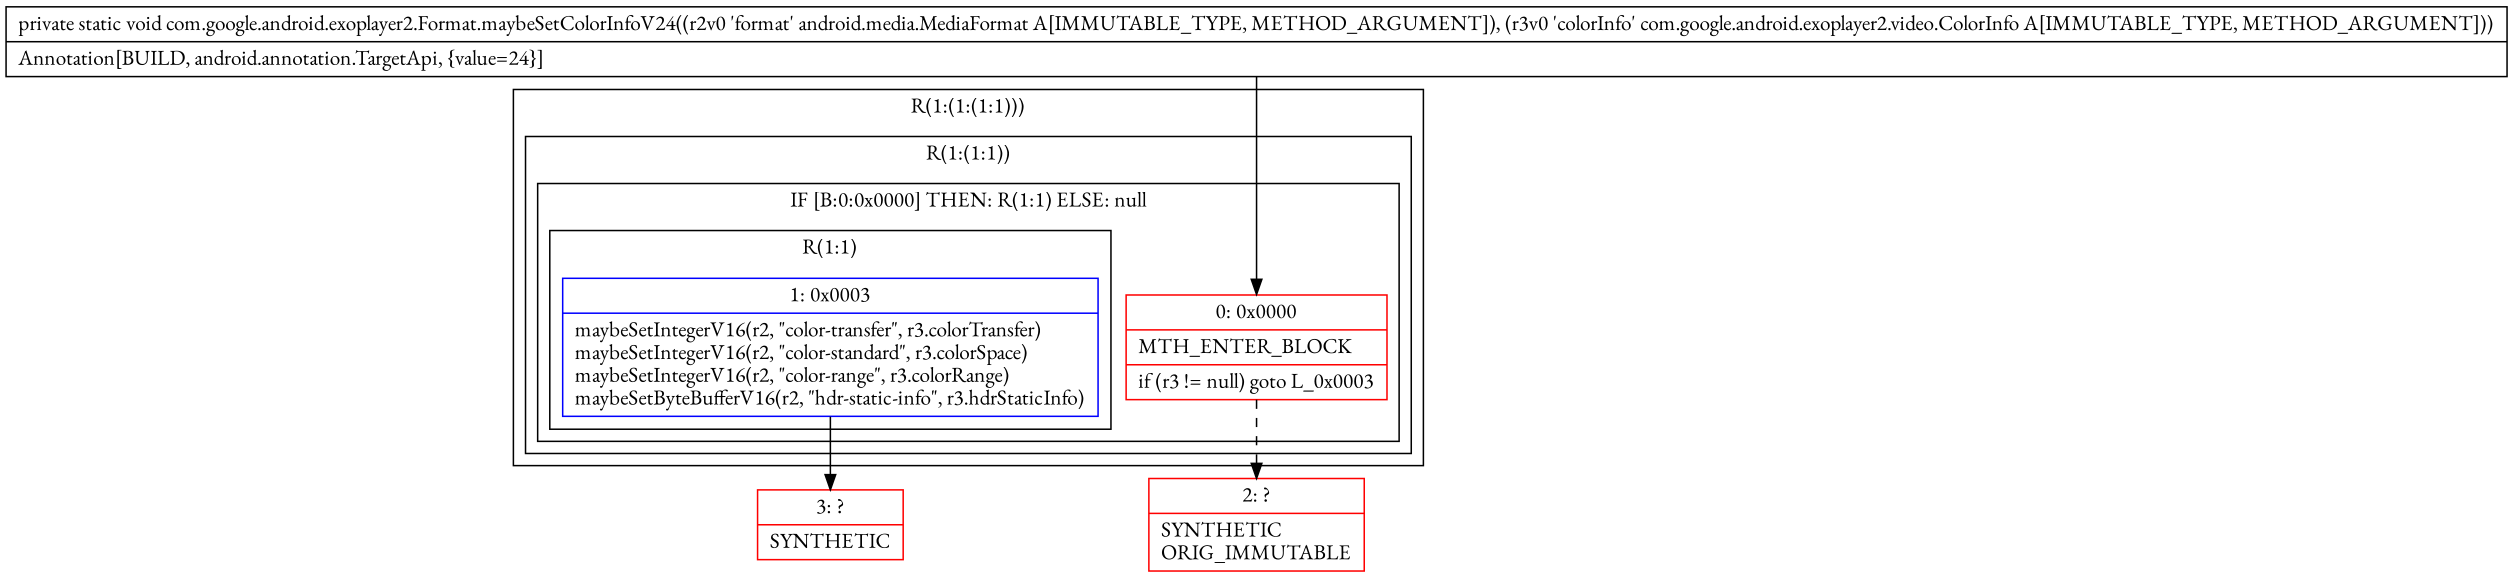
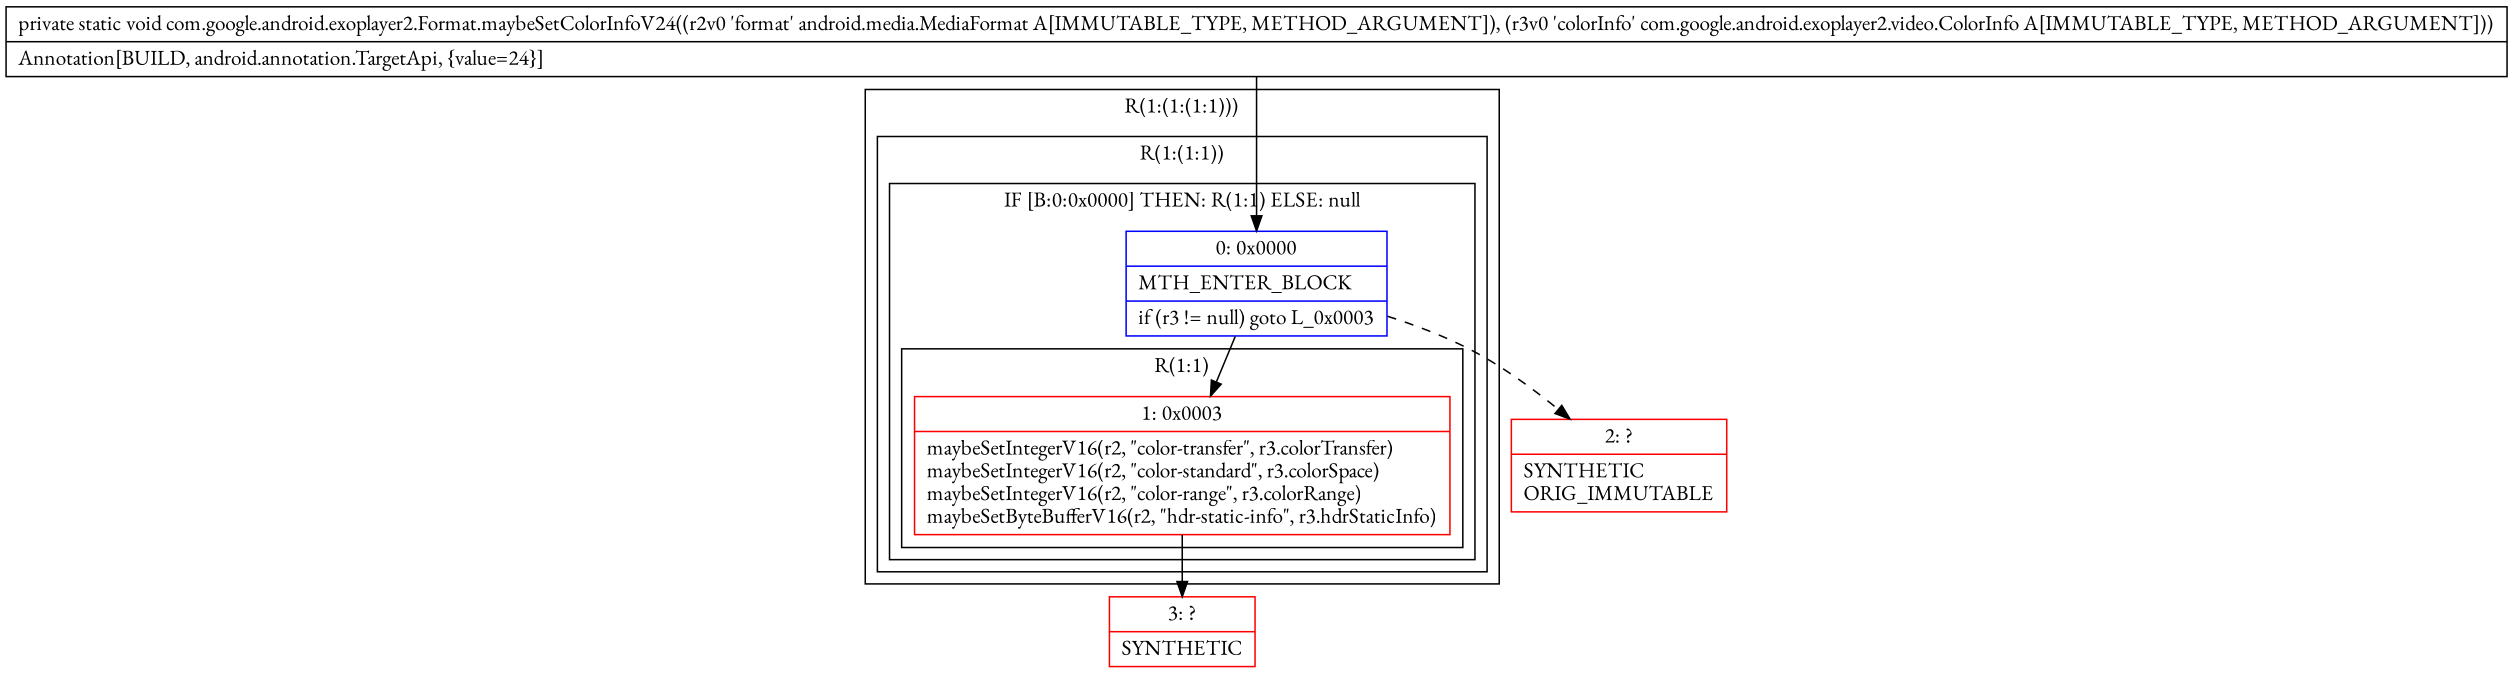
node "1: 0x0003": color blue -> red
node "0: 0x0000": color red -> blue
edge "0: 0x0000" -> "1: 0x0003": added
